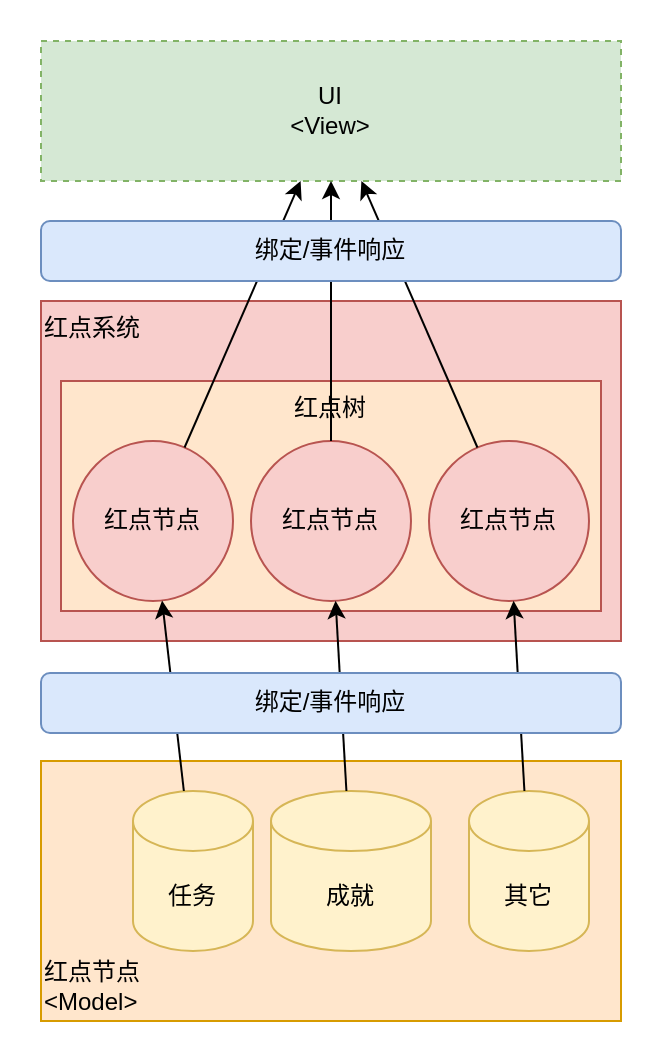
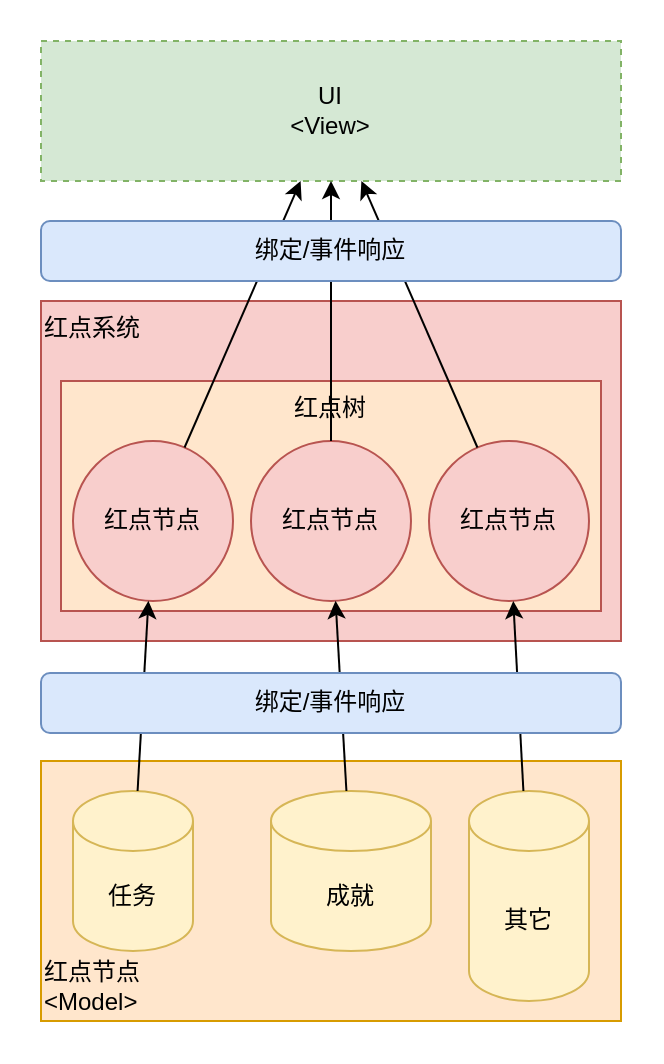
node "任务": moved (193, 871) -> (133, 871)
node "其它": size 120x160 -> 120x210
